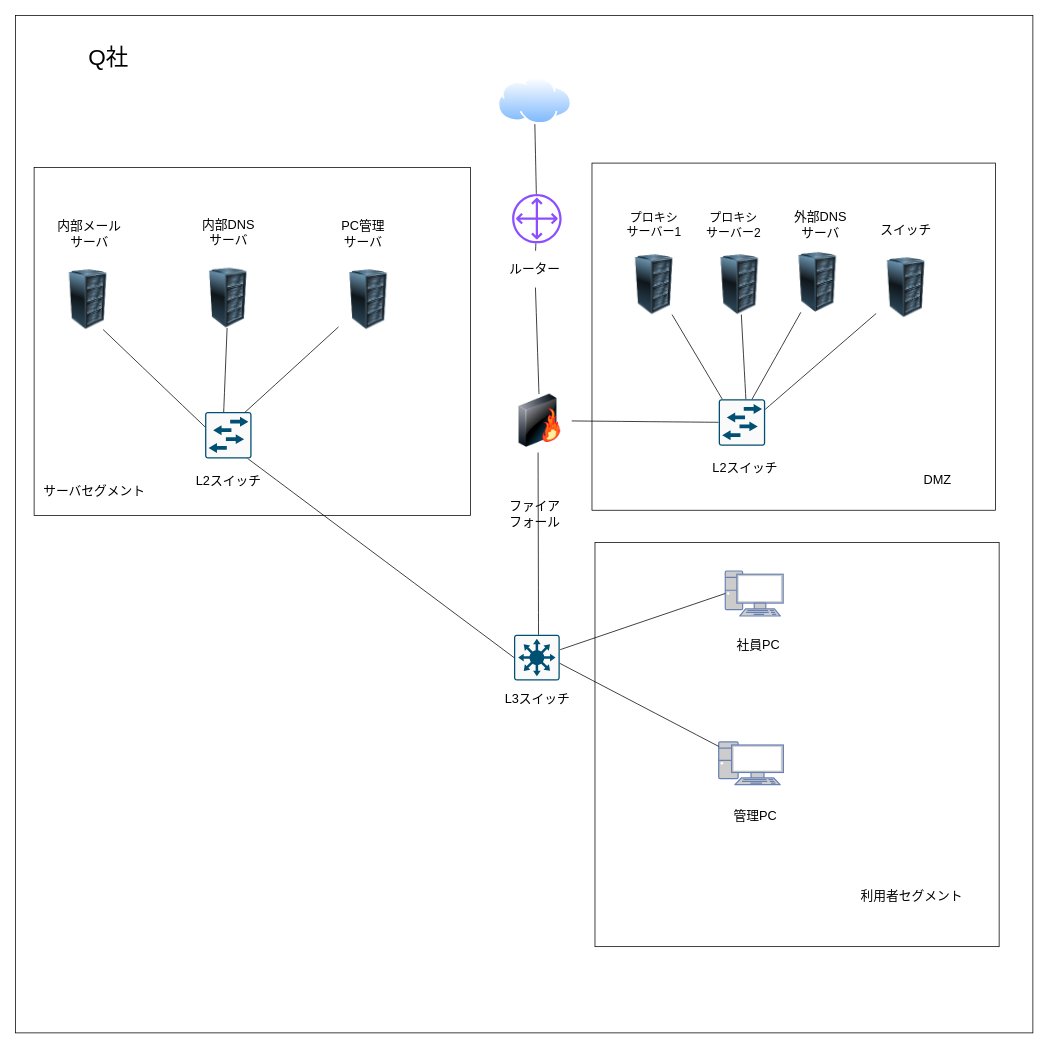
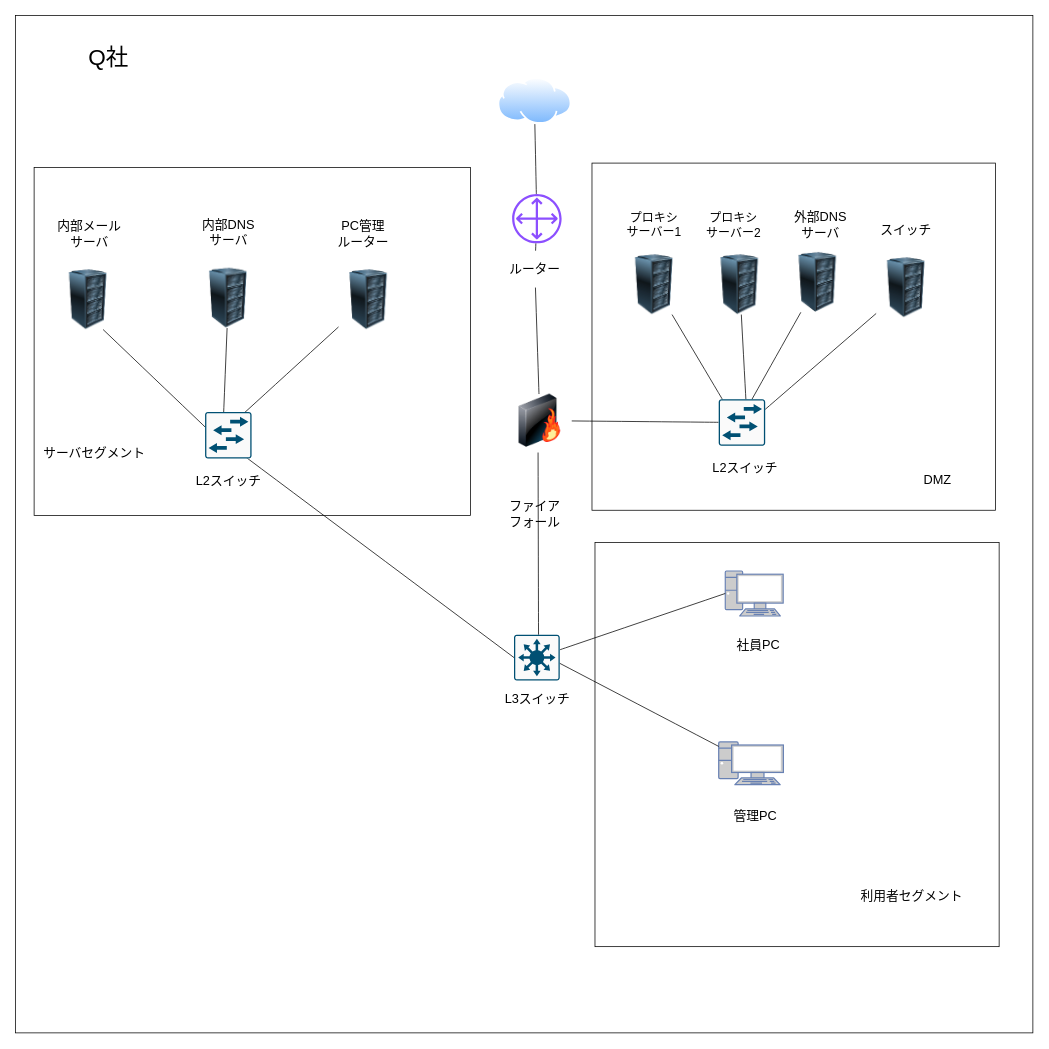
node "PC管理サーバ": label "PC管理サーバ" -> "PC管理ルーター"
node "サーバセグメント": moved (95, 492) -> (95, 454)
